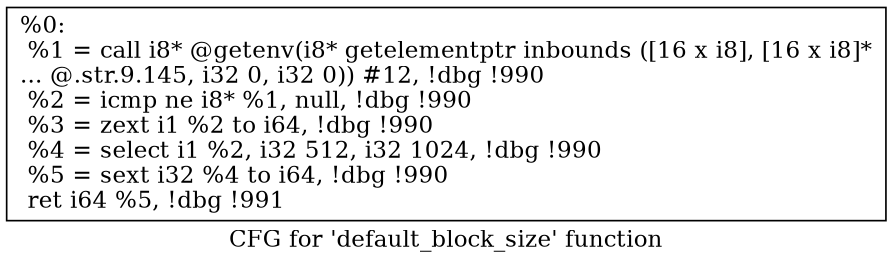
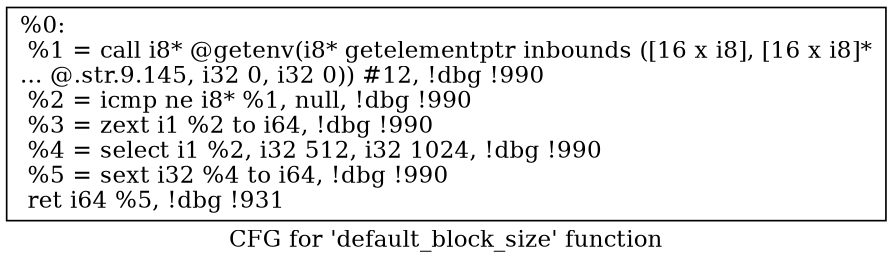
node "%0:": text "ret i64 %5, !dbg !991" -> "ret i64 %5, !dbg !931"
